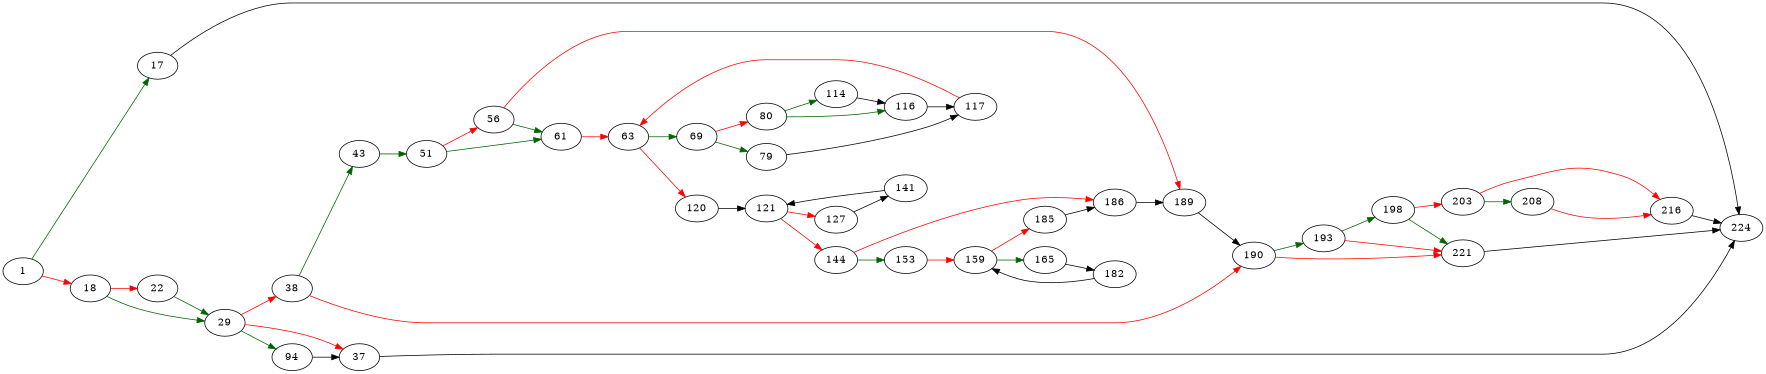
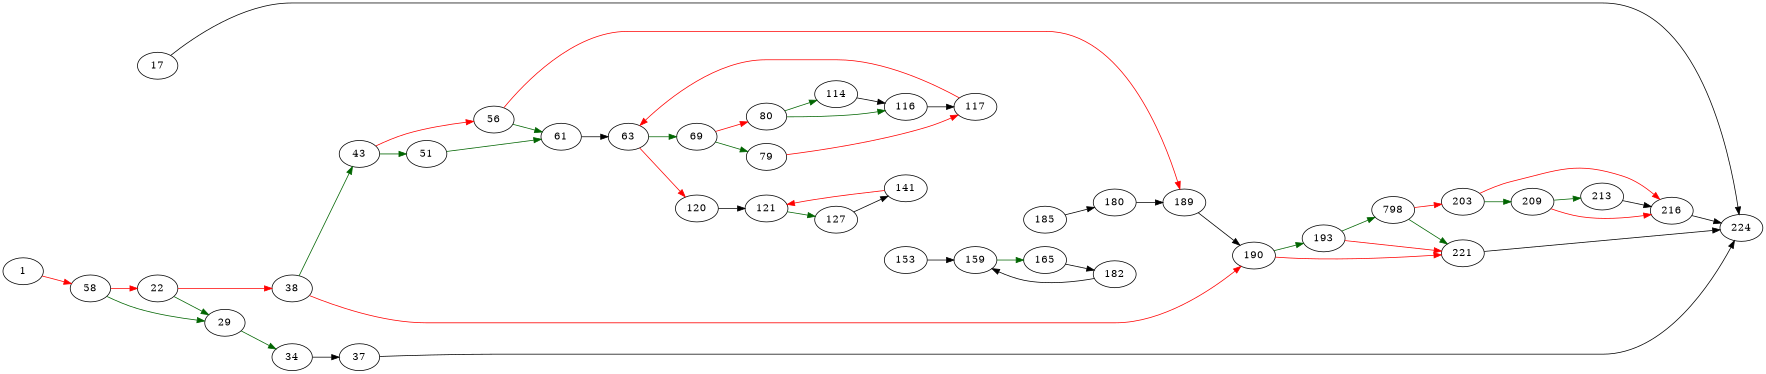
edge "61" -> "63": color red -> black
edge "51" -> "56": now "43" -> "56"
edge "79" -> "117": color black -> red
edge "1" -> "17": removed
edge "141" -> "121": color black -> red
node "213": added
node "186": label "186" -> "180"
node "208": label "208" -> "209"
node "198": label "198" -> "798"
edge "121" -> "127": color red -> darkgreen
edge "159" -> "185": removed
node "144": removed
edge "153" -> "159": color red -> black
node "18": label "18" -> "58"
edge "29" -> "38": now "22" -> "38"
edge "29" -> "37": removed
node "94": label "94" -> "34"
